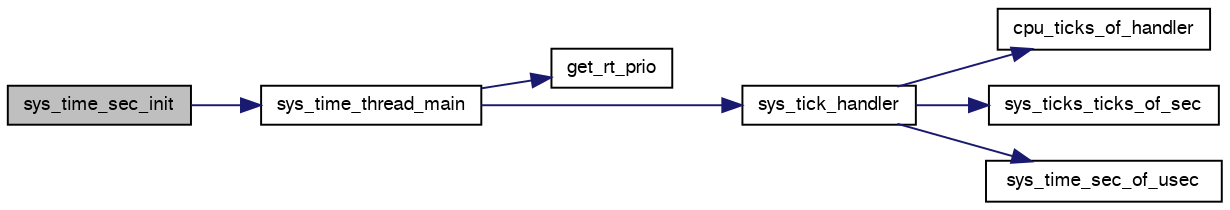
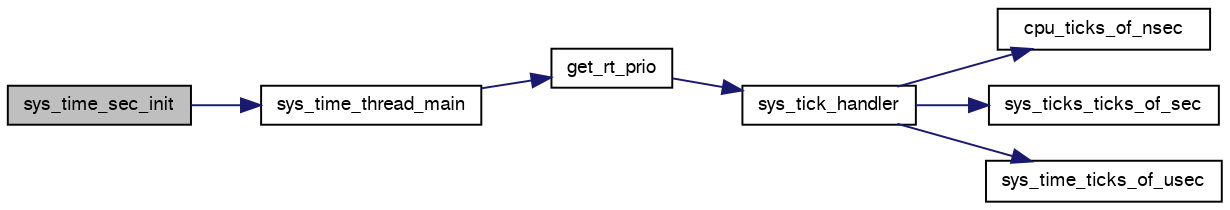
node "cpu_ticks_of_handler": label "cpu_ticks_of_handler" -> "cpu_ticks_of_nsec"
edge "sys_time_thread_main" -> "sys_tick_handler": now "get_rt_prio" -> "sys_tick_handler"
node "sys_time_sec_of_usec": label "sys_time_sec_of_usec" -> "sys_time_ticks_of_usec"
